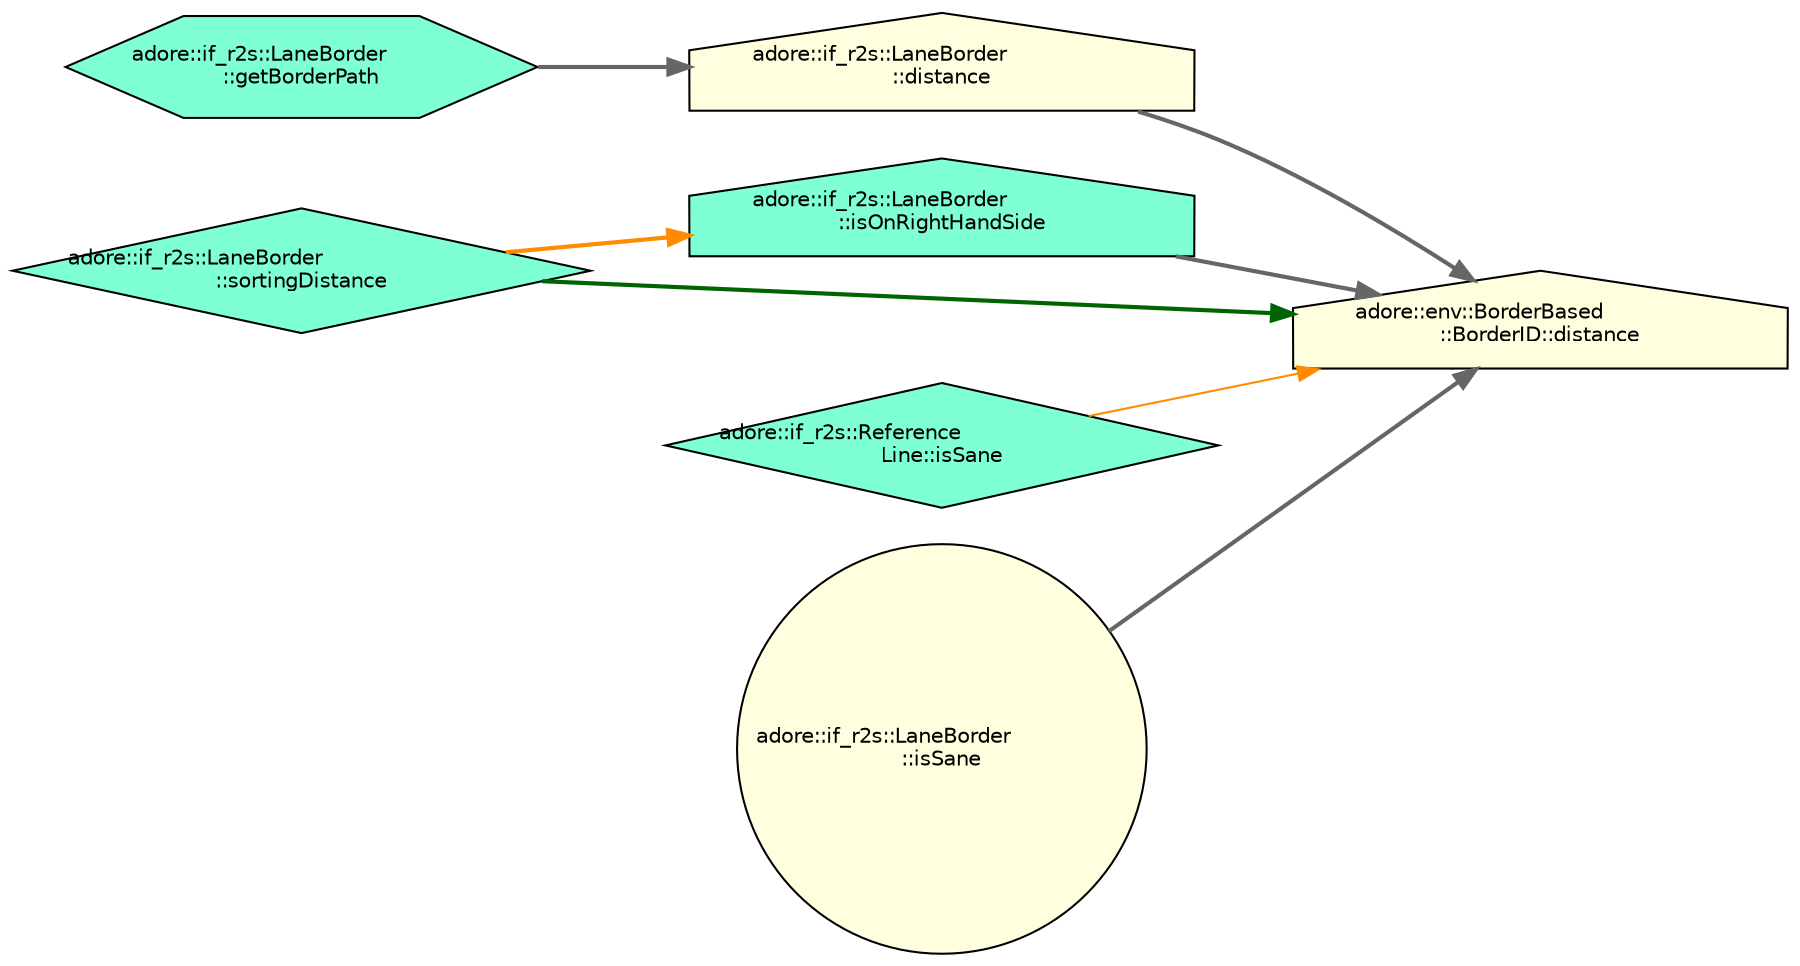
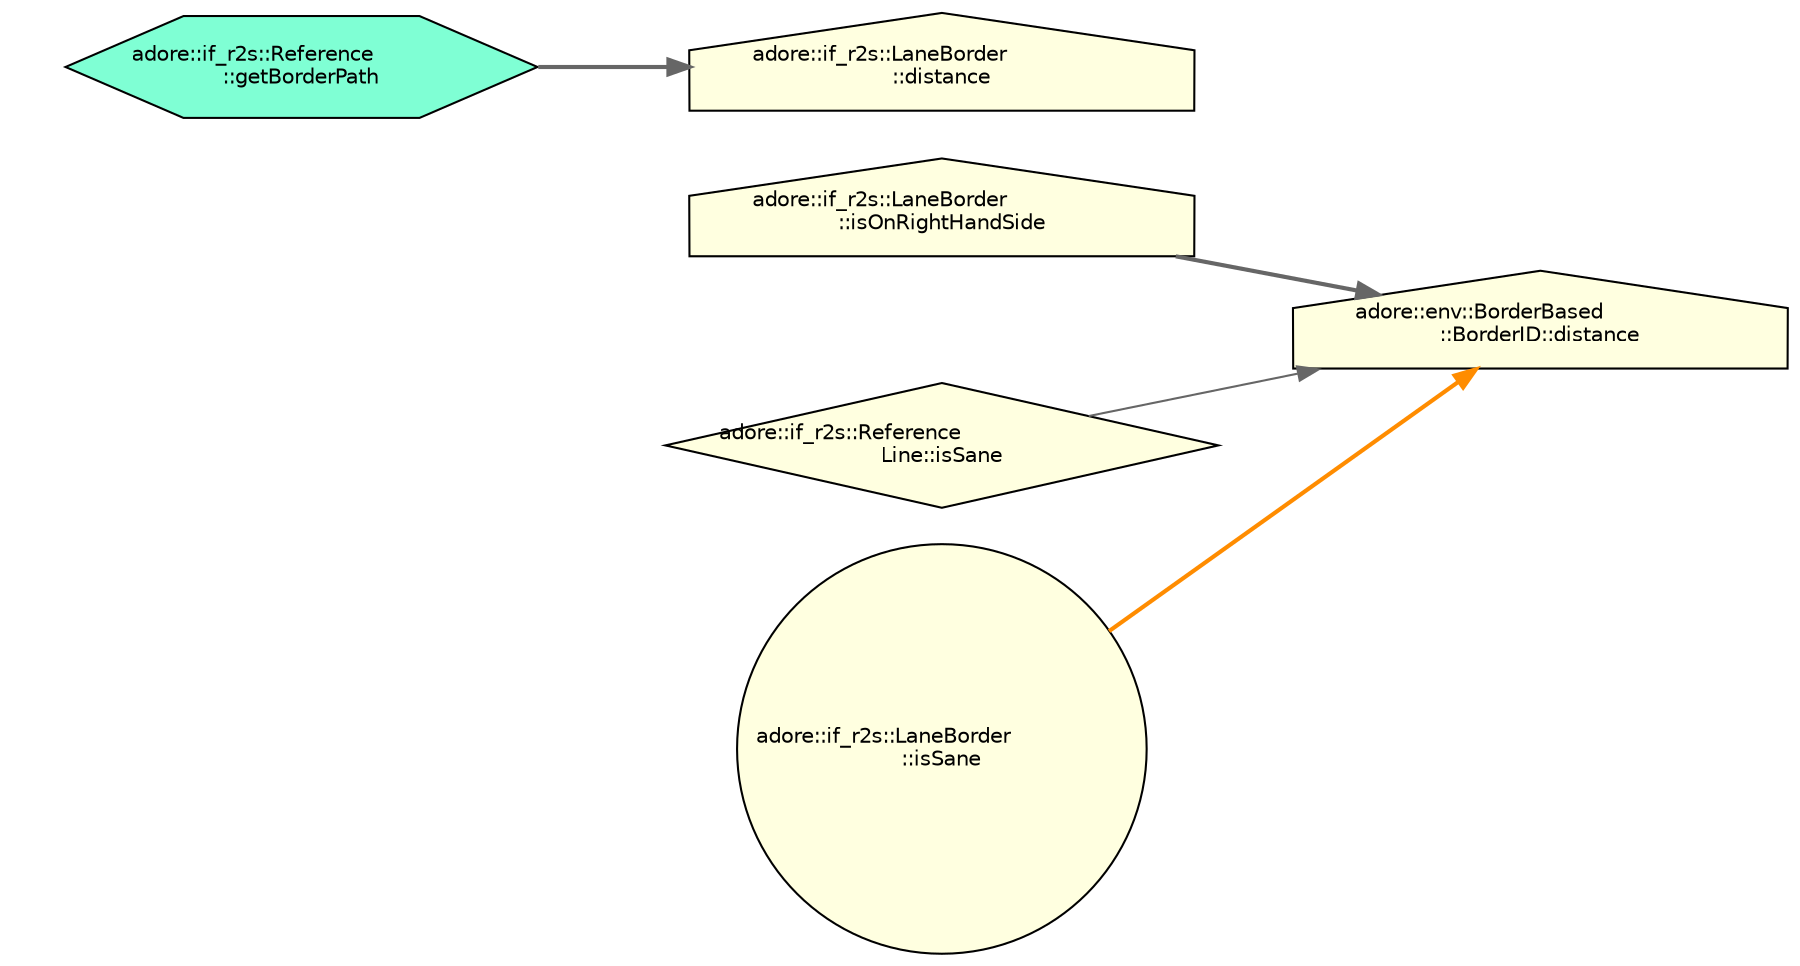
node "adore::if_r2s::LaneBorder ::getBorderPath": label "adore::if_r2s::LaneBorder ::getBorderPath" -> "adore::if_r2s::Reference ::getBorderPath"
edge "adore::if_r2s::LaneBorder ::distance" -> "adore::env::BorderBased ::BorderID::distance": removed
node "adore::if_r2s::LaneBorder ::isOnRightHandSide": fillcolor aquamarine -> lightyellow
node "adore::if_r2s::LaneBorder ::sortingDistance": removed
edge "adore::if_r2s::Reference Line::isSane" -> "adore::env::BorderBased ::BorderID::distance": color darkorange -> gray40
node "adore::if_r2s::Reference Line::isSane": fillcolor aquamarine -> lightyellow
edge "adore::if_r2s::LaneBorder ::isSane" -> "adore::env::BorderBased ::BorderID::distance": color gray40 -> darkorange
